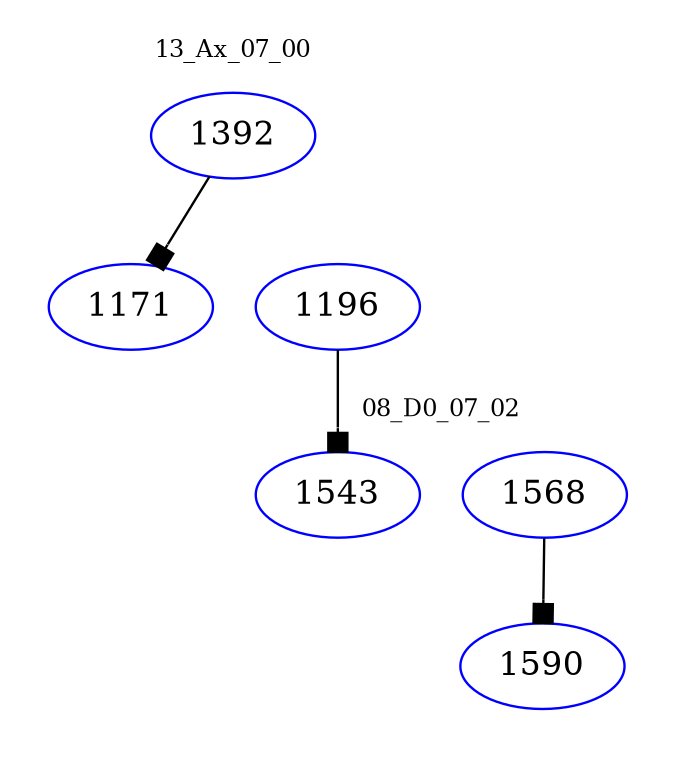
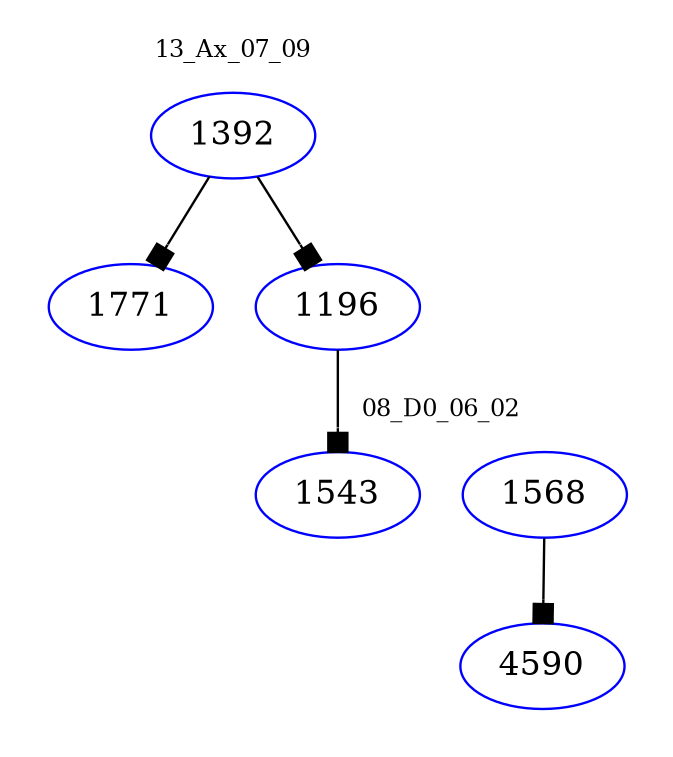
cluster "13_Ax_07_00": label "13_Ax_07_00" -> "13_Ax_07_09"
edge "1392" -> "1196": added
node "1171": label "1171" -> "1771"
cluster "08_D0_07_02": label "08_D0_07_02" -> "08_D0_06_02"
node "1590": label "1590" -> "4590"
